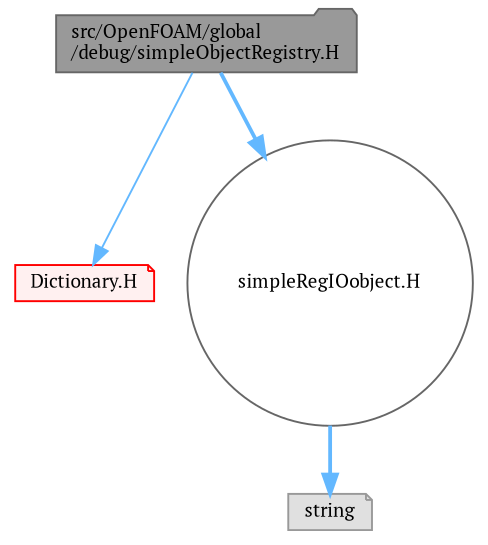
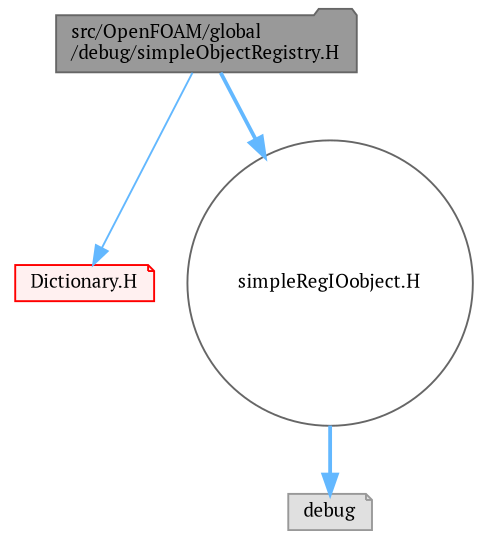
node "string": label "string" -> "debug"
